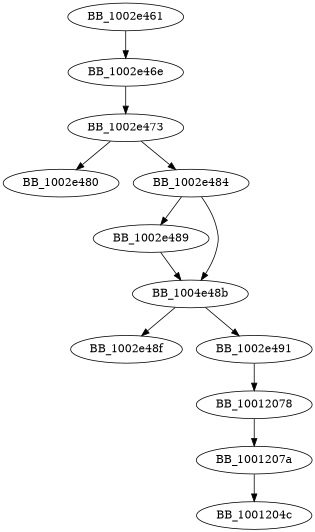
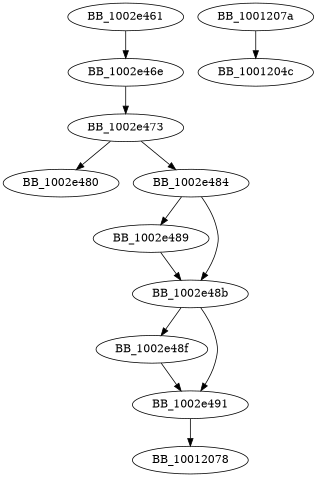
node "BB_1004e48b": label "BB_1004e48b" -> "BB_1002e48b"
edge "BB_1002e48f" -> "BB_1002e491": added
edge "BB_10012078" -> "BB_1001207a": removed
